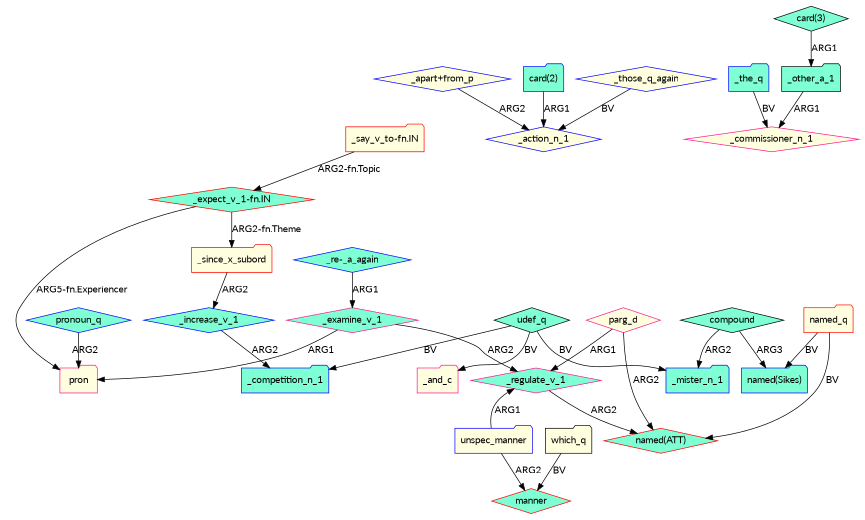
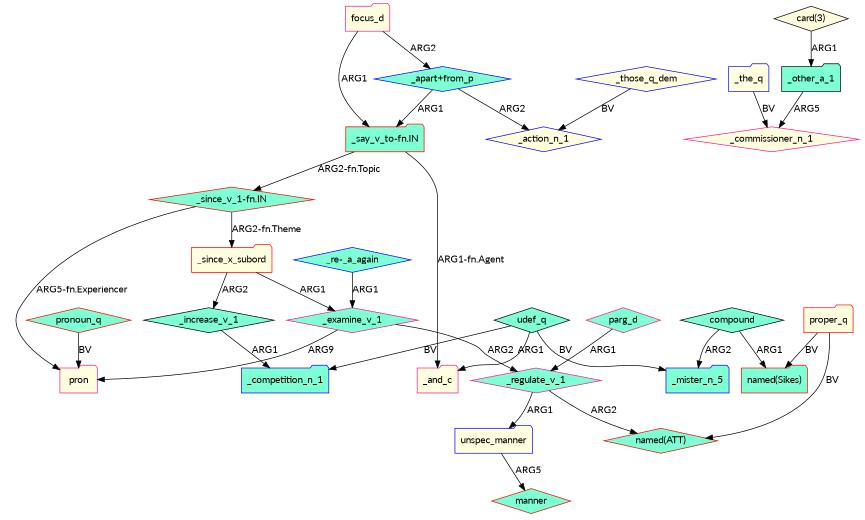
node "focus_d": added
node "card(3)": fillcolor aquamarine -> lightyellow
node "_apart+from_p": fillcolor lightyellow -> aquamarine
node "card(2)": removed
node "_those_q_again": label "_those_q_again" -> "_those_q_dem"
node "_the_q": fillcolor aquamarine -> lightyellow
edge "_apart+from_p" -> "_say_v_to-fn.IN": added, label "ARG1"
edge "_other_a_1" -> "_commissioner_n_1": label "ARG1" -> "ARG5"
node "_say_v_to-fn.IN": fillcolor lightyellow -> aquamarine
node "_expect_v_1-fn.IN": label "_expect_v_1-fn.IN" -> "_since_v_1-fn.IN"
edge "_say_v_to-fn.IN" -> "_and_c": added, label "ARG1-fn.Agent"
edge "_since_x_subord" -> "_examine_v_1": added, label "ARG1"
node "pronoun_q": color blue -> red
node "_increase_v_1": color blue -> black
node "parg_d": fillcolor lightyellow -> aquamarine
node "named_q": label "named_q" -> "proper_q"
edge "pronoun_q" -> "pron": label "ARG2" -> "BV"
edge "_increase_v_1" -> "_competition_n_1": label "ARG2" -> "ARG1"
edge "_examine_v_1" -> "pron": label "ARG1" -> "ARG9"
edge "udef_q" -> "_and_c": label "BV" -> "ARG1"
edge "compound" -> "named(Sikes)": label "ARG3" -> "ARG1"
edge "parg_d" -> "named(ATT)": removed, label "ARG2"
node "_mister_n_1": label "_mister_n_1" -> "_mister_n_5"
node "named(Sikes)": color blue -> red
edge "unspec_manner" -> "_regulate_v_1": reversed
node "which_q": removed
edge "unspec_manner" -> "manner": label "ARG2" -> "ARG5"
